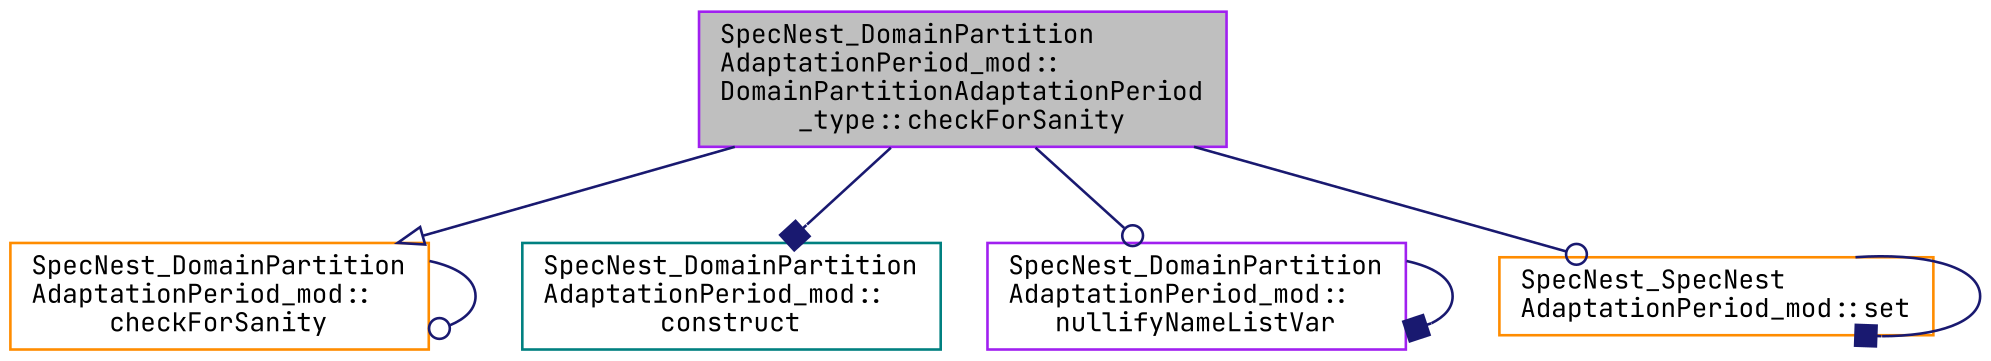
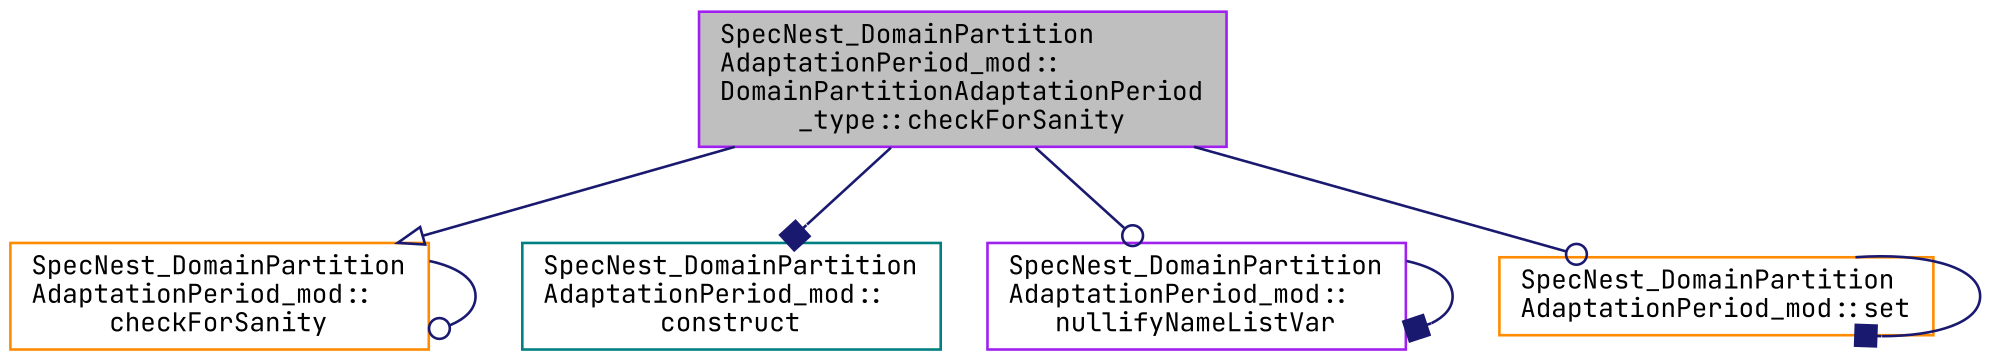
node "SpecNest_SpecNest AdaptationPeriod_mod::set": label "SpecNest_SpecNest AdaptationPeriod_mod::set" -> "SpecNest_DomainPartition AdaptationPeriod_mod::set"
